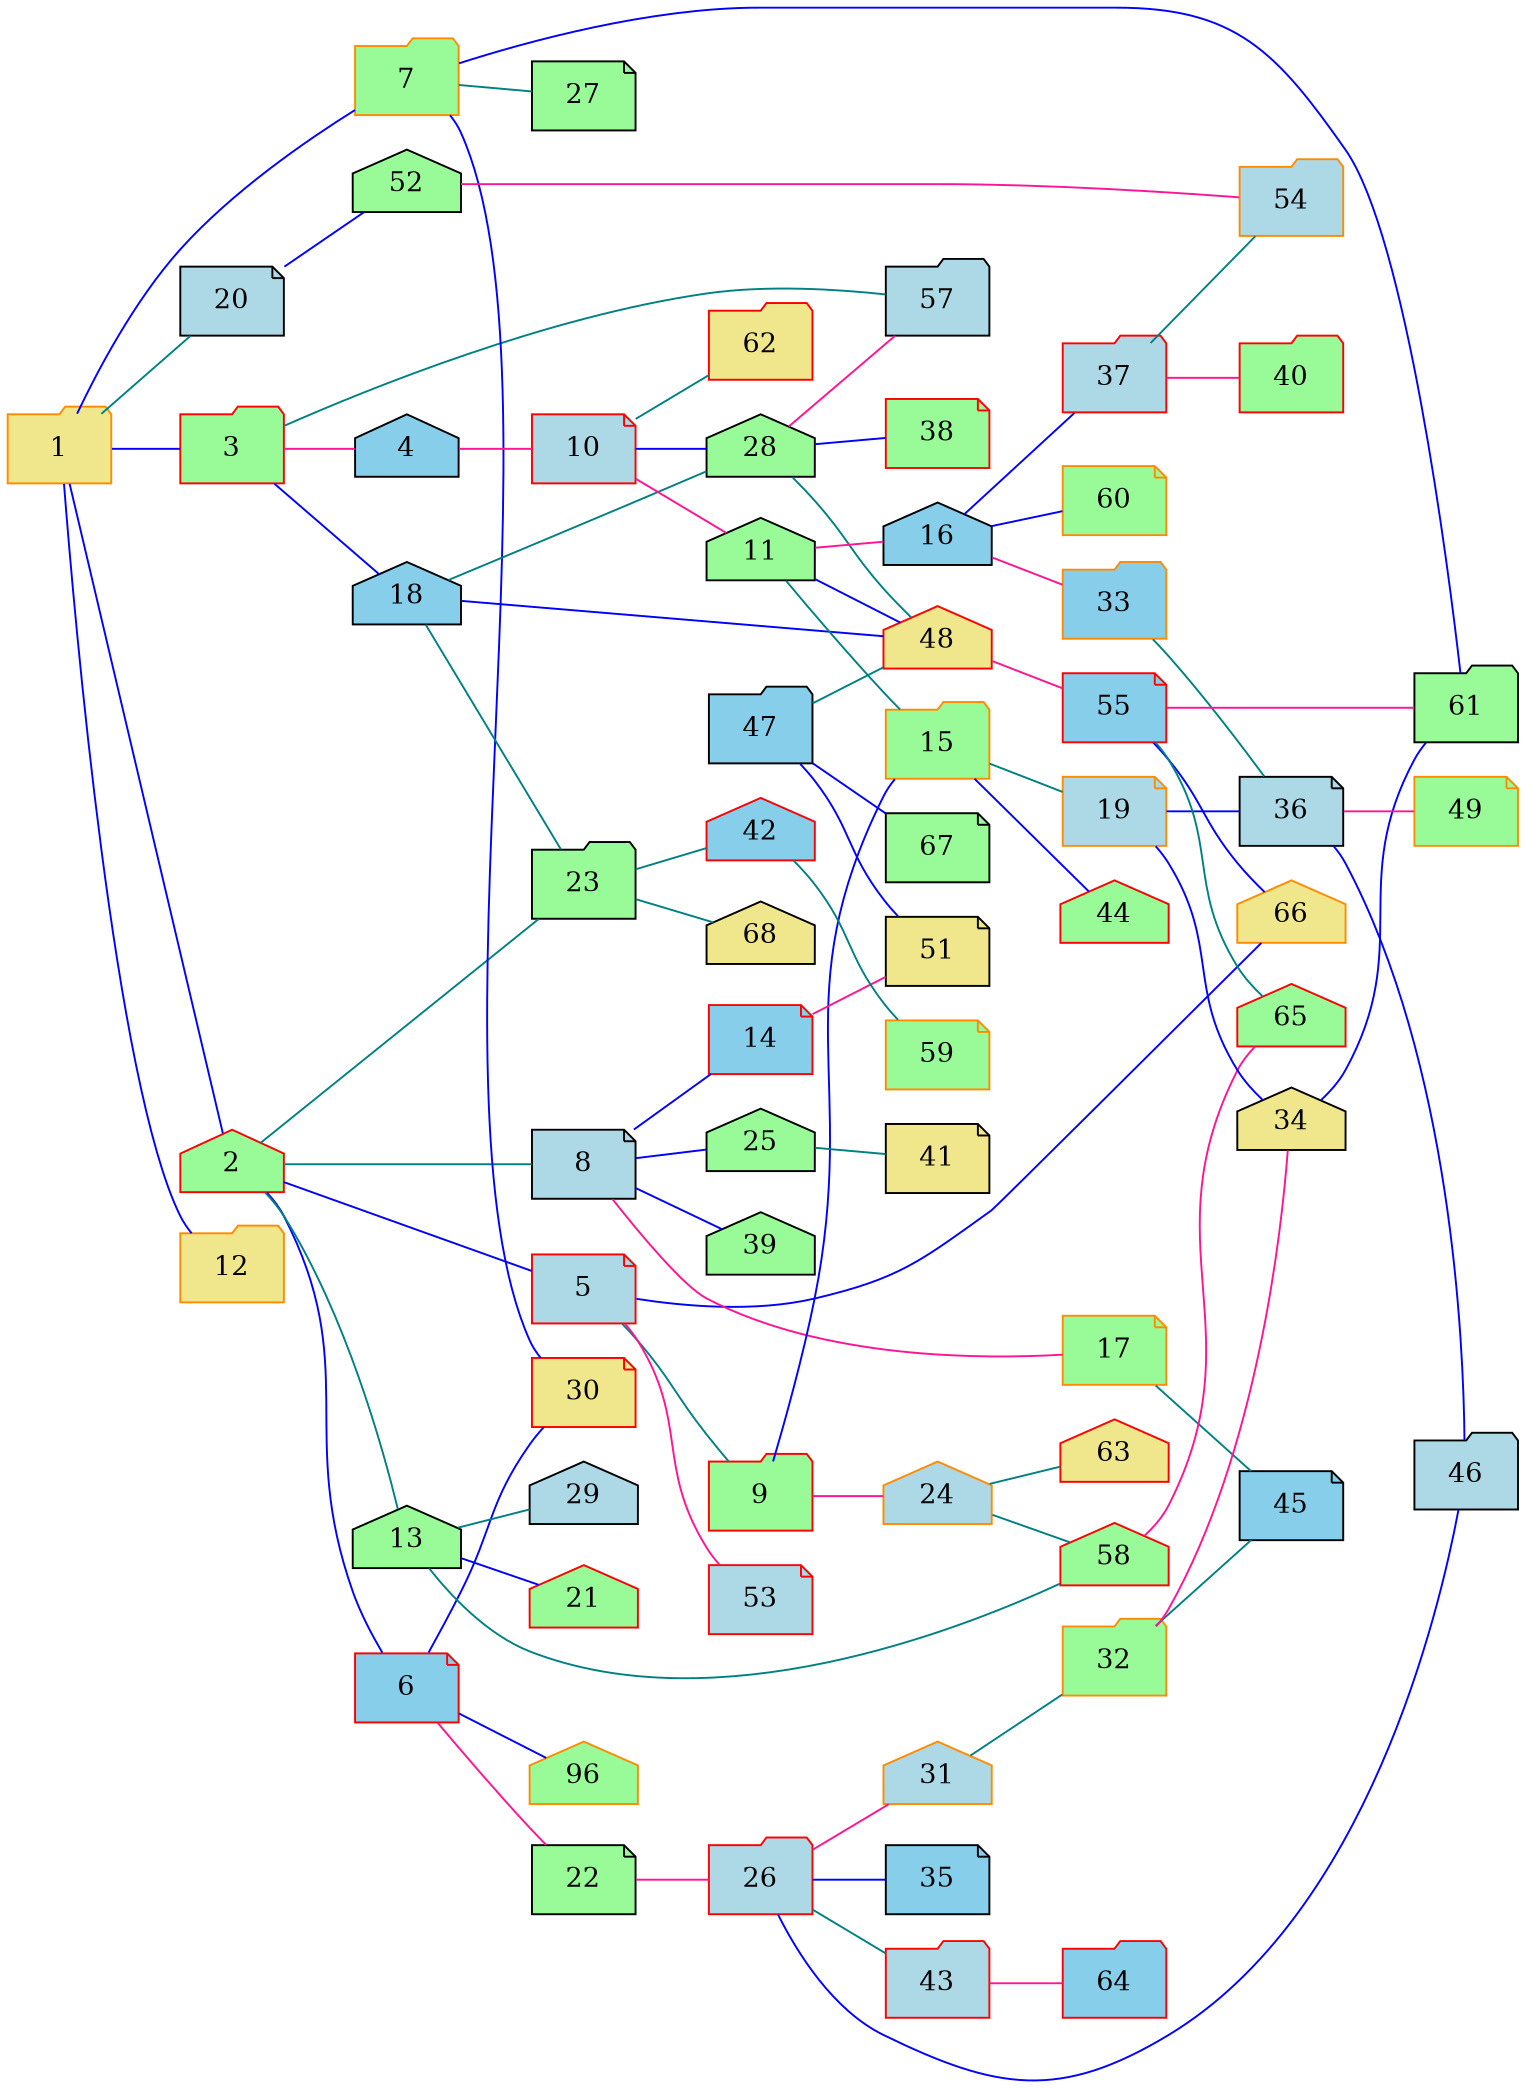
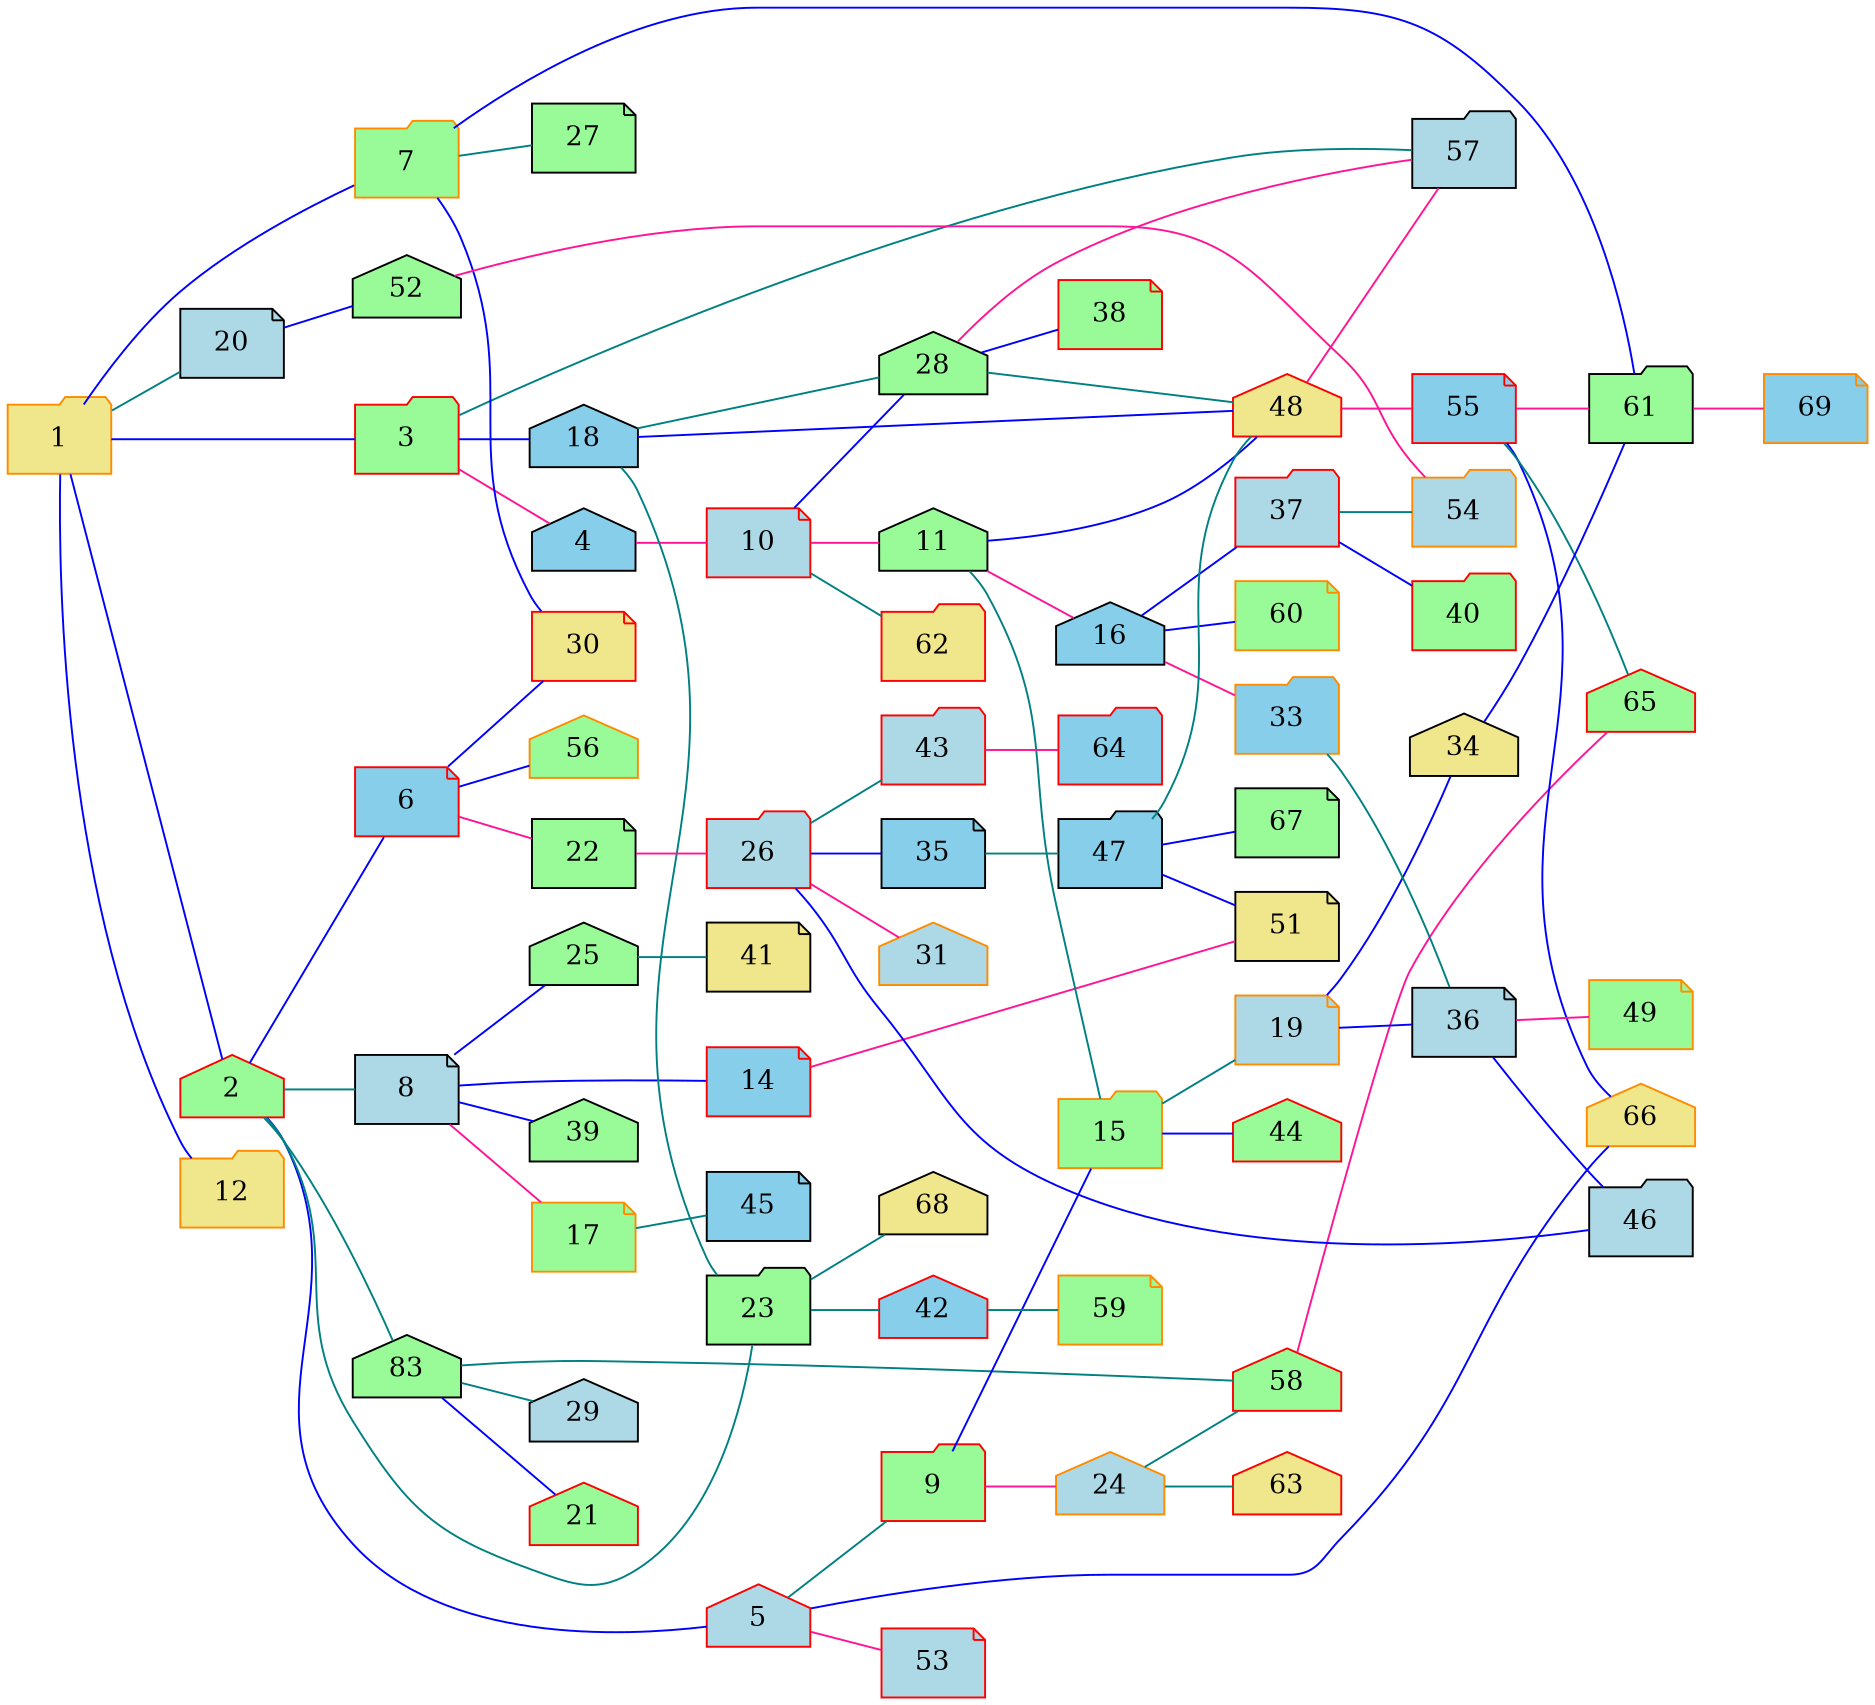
edge "57" -- "48": added
edge "37" -- "40": color deeppink -> blue
node "69": added
edge "35" -- "47": added
node "5": shape note -> house
node "13": label "13" -> "83"
node "32": removed
node "96": label "96" -> "56"
